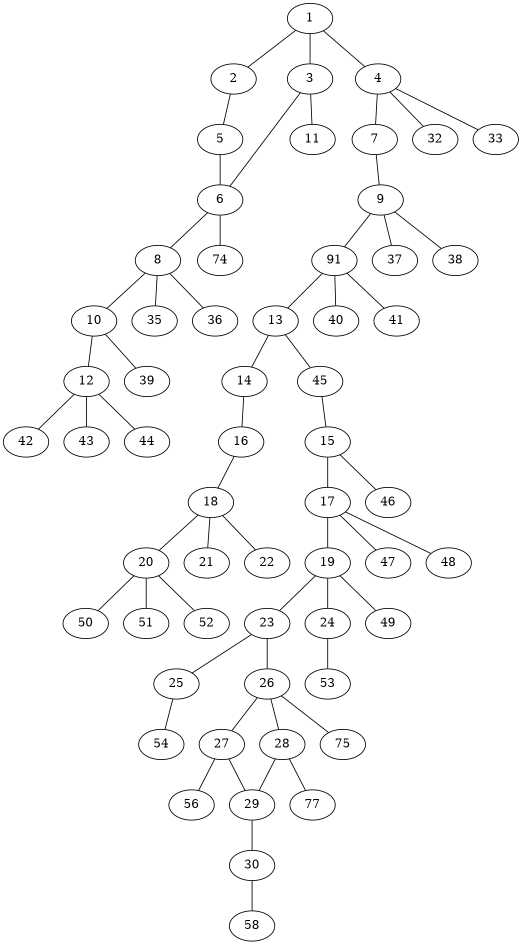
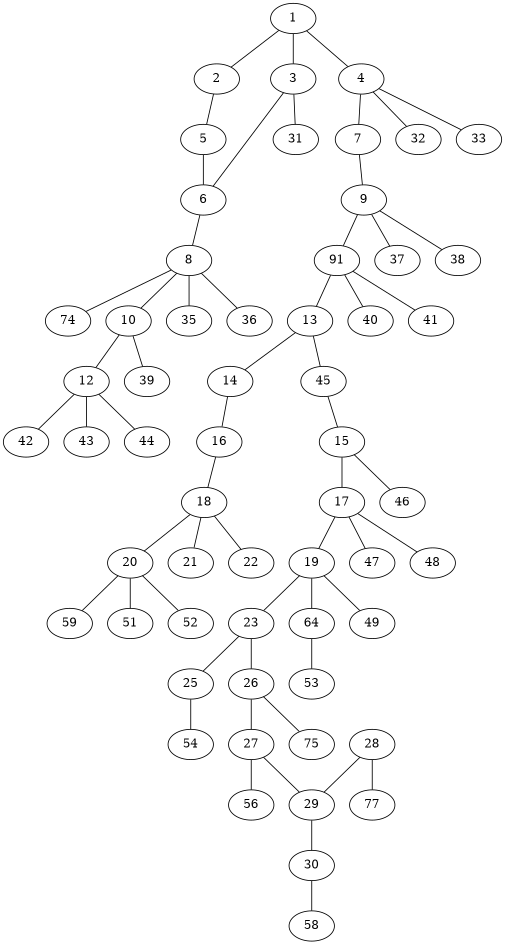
node "11": label "11" -> "31"
edge "6" -- "74": now "8" -- "74"
node "50": label "50" -> "59"
node "24": label "24" -> "64"
edge "26" -- "28": removed
